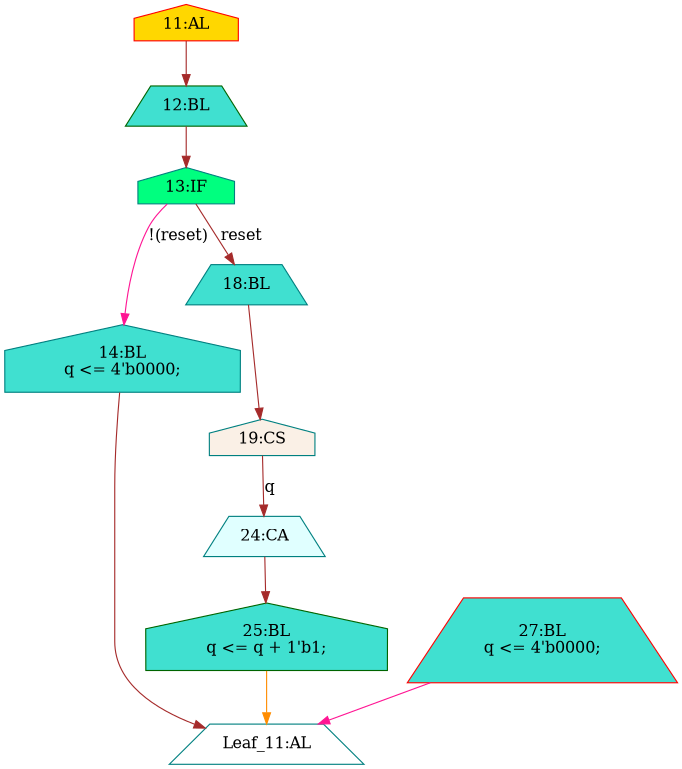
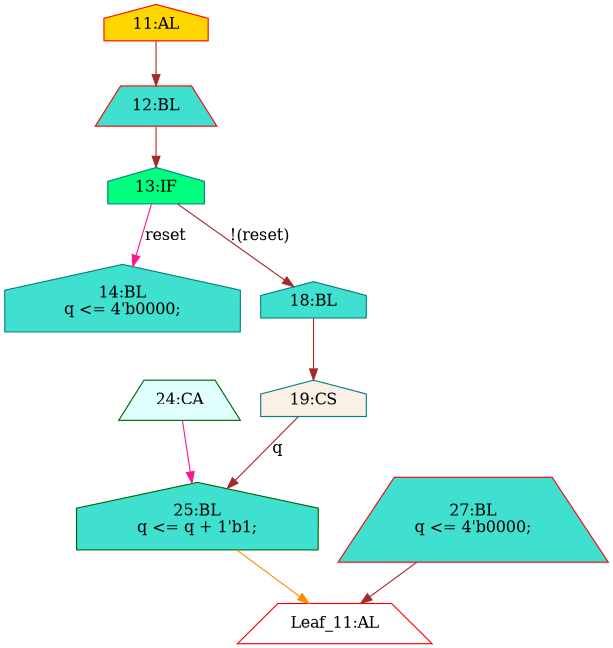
node "12:BL": color darkgreen -> red
edge "13:IF" -> "14:BL q <= 4'b0000;": label "!(reset)" -> "reset"
edge "13:IF" -> "18:BL": label "reset" -> "!(reset)"
node "18:BL": shape trapezium -> house
edge "19:CS" -> "24:CA": now "19:CS" -> "25:BL q <= q + 1'b1;"
node "24:CA": color teal -> darkgreen
edge "24:CA" -> "25:BL q <= q + 1'b1;": color brown -> deeppink
edge "14:BL q <= 4'b0000;" -> "Leaf_11:AL": removed
edge "27:BL q <= 4'b0000;" -> "Leaf_11:AL": color deeppink -> brown
node "Leaf_11:AL": color teal -> red
